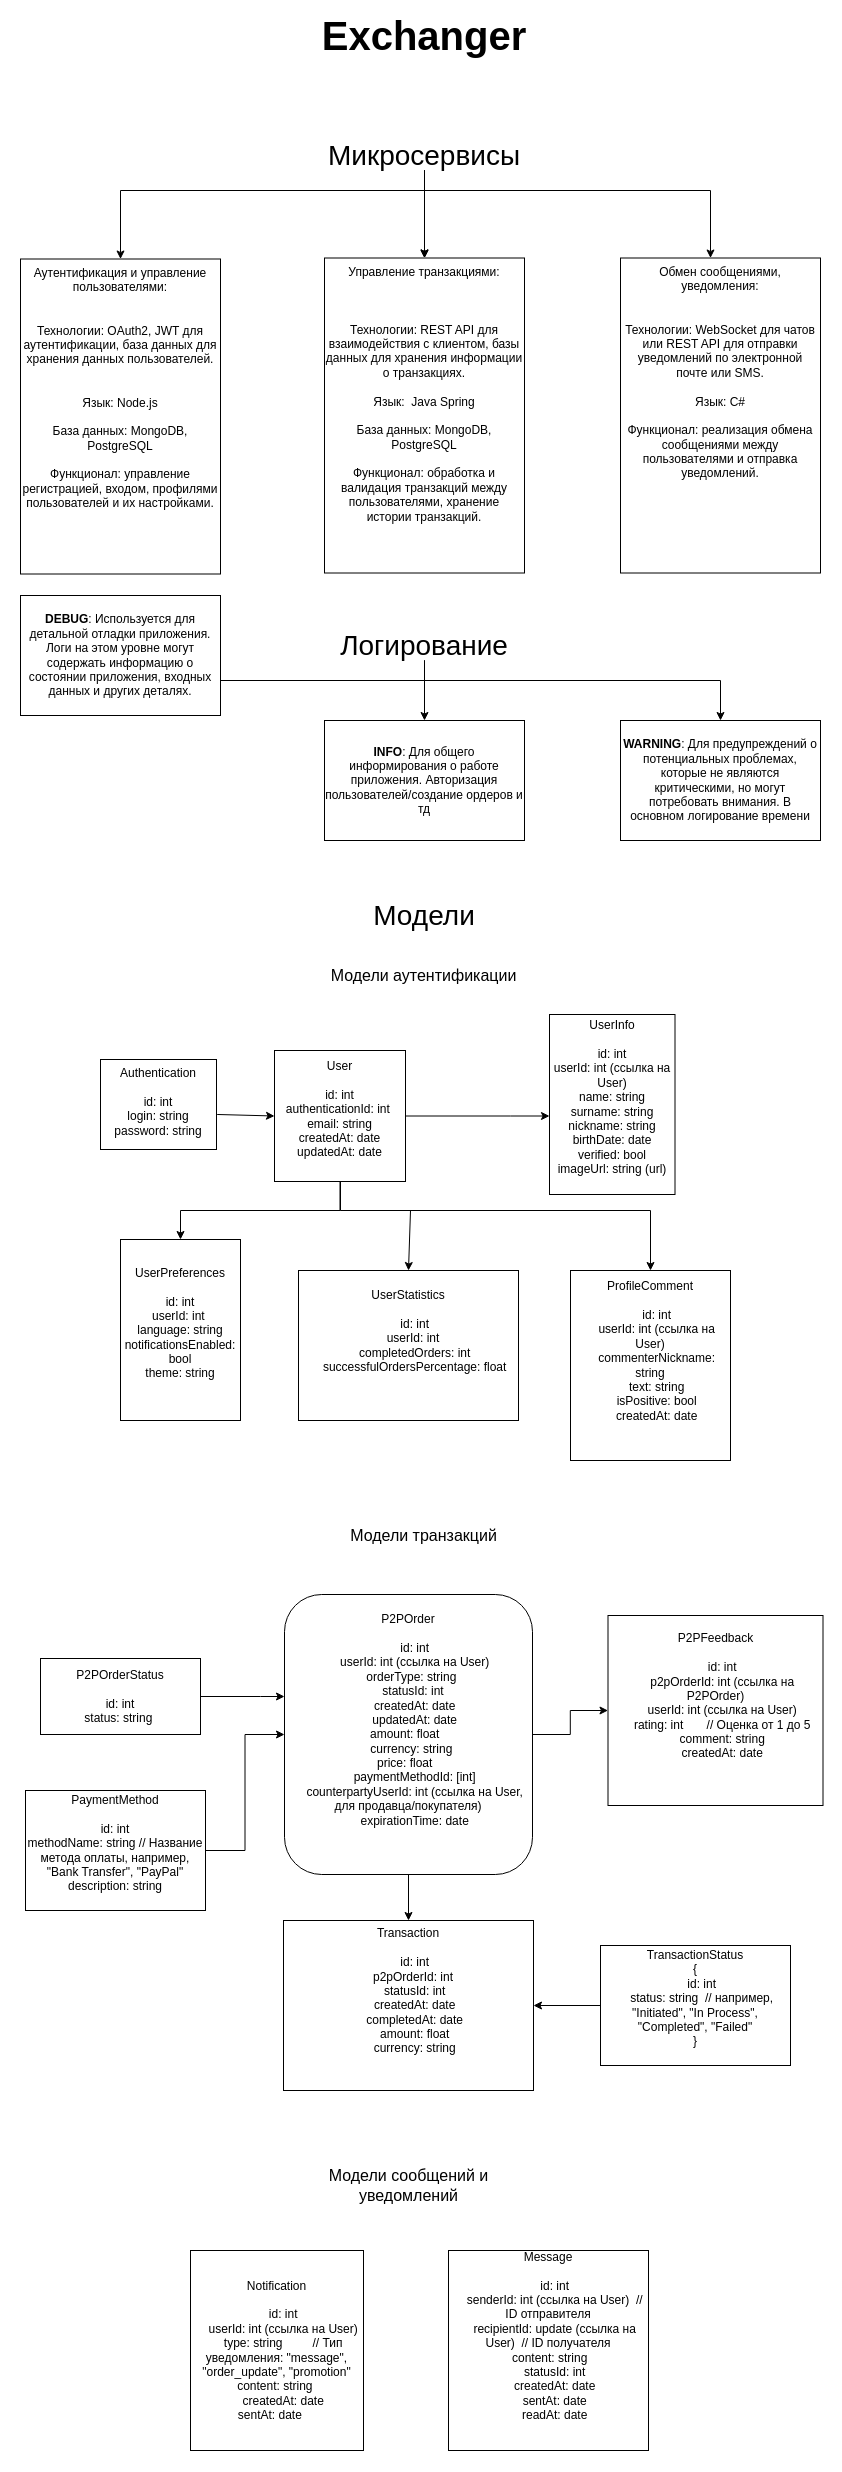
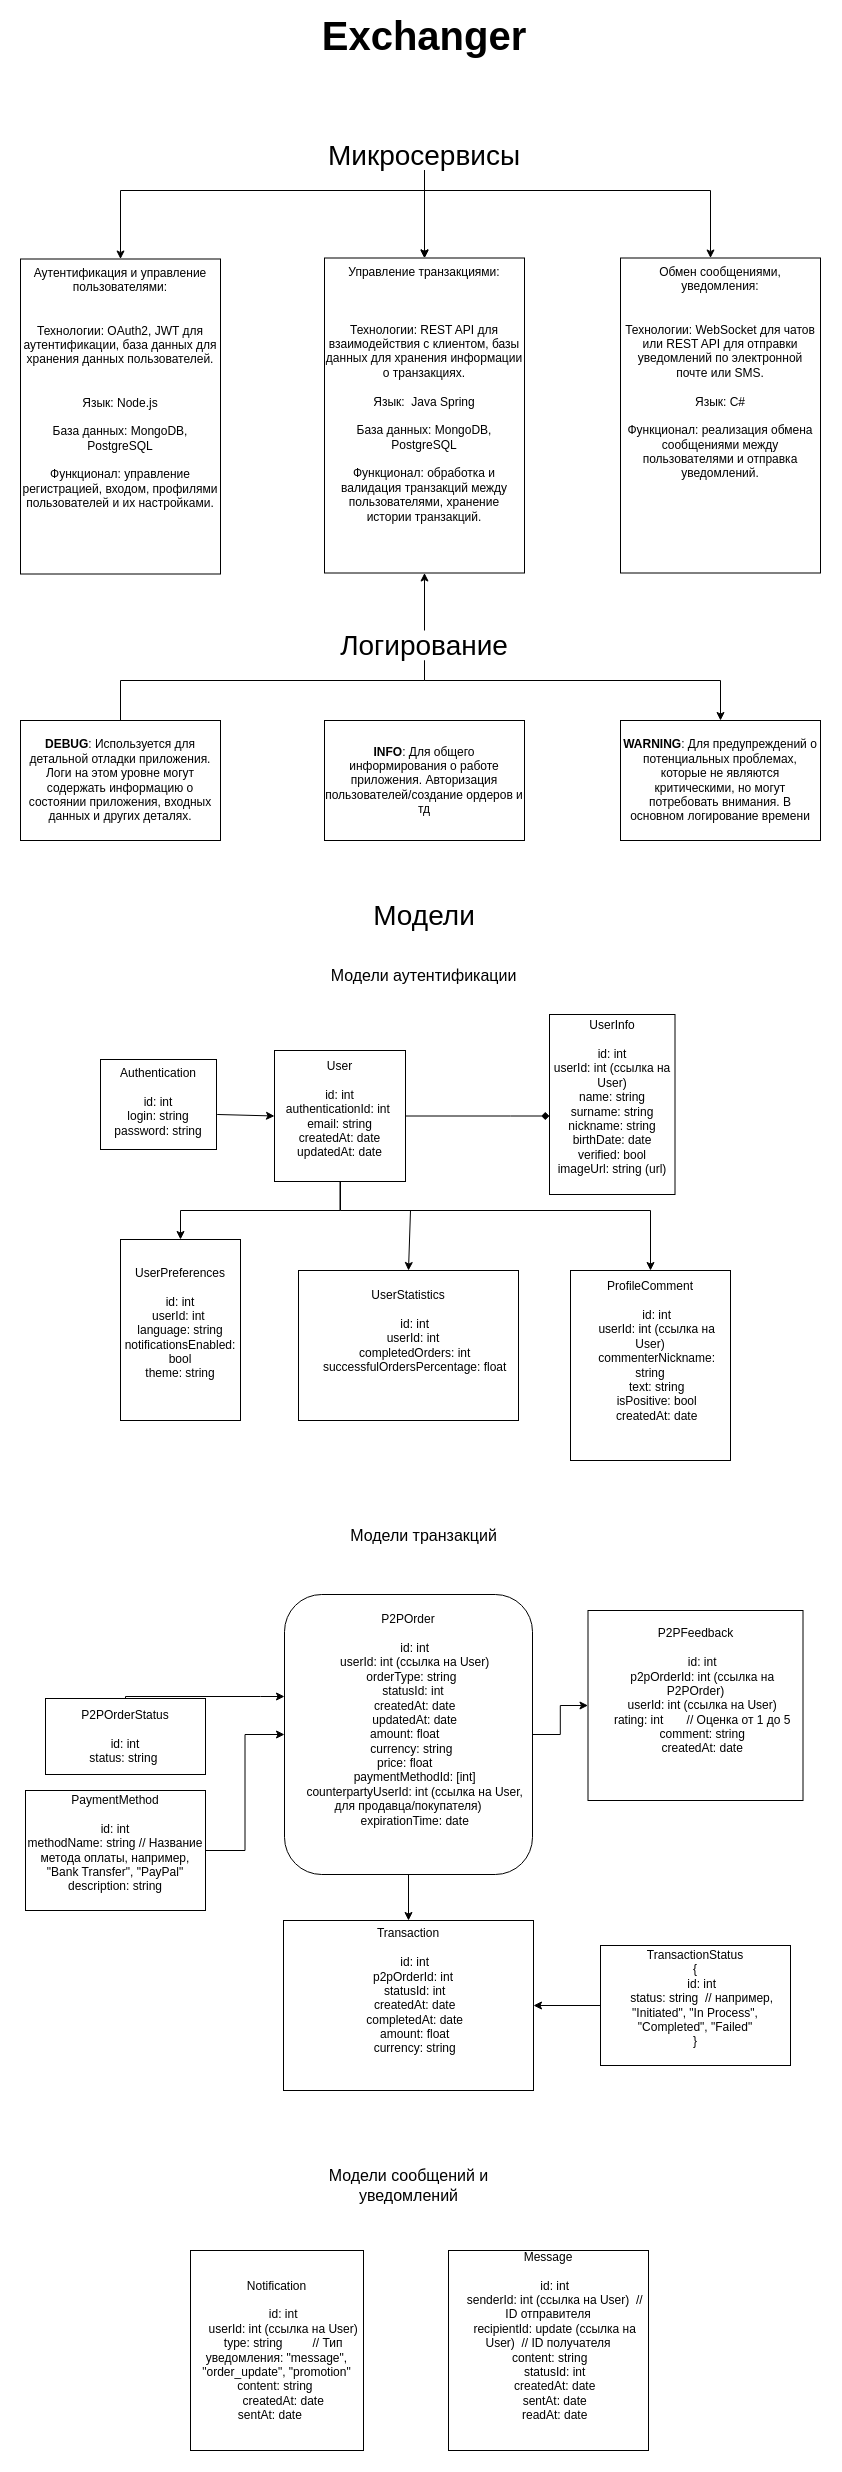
node "DEBUG: Используется для детальной отладки приложения. Логи на этом уровне могут содержать информацию о состоянии приложения, входных данных и других деталях.": moved (121, 656) -> (121, 781)
edge "Логирование" -> "INFO: Для общего информирования о работе приложения. Авторизация пользователей/создание ордеров и тд": now "Логирование" -> "Управление транзакциями: Технологии: REST API для взаимодействия с клиентом, базы данных для хранения информации о транзакциях. Язык: Java Spring База данных: MongoDB, PostgreSQL Функционал: обработка и валидация транзакций между пользователями, хранение истории транзакций."
edge "User id: int authenticationId: int email: string createdAt: date updatedAt: date" -> "UserInfo id: int userId: int (ссылка на User) name: string surname: string nickname: string birthDate: date verified: bool imageUrl: string (url)": arrowhead classic -> diamond
node "P2POrderStatus id: int status: string": moved (121, 1697) -> (126, 1737)
node "P2PFeedback id: int p2pOrderId: int (ссылка на P2POrder) userId: int (ссылка на User) rating: int // Оценка от 1 до 5 comment: string createdAt: date": moved (716, 1711) -> (696, 1706)
